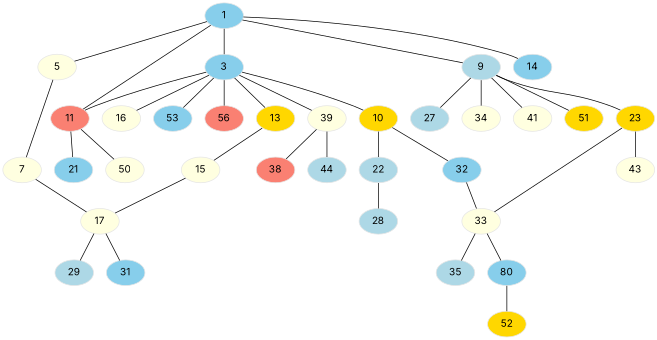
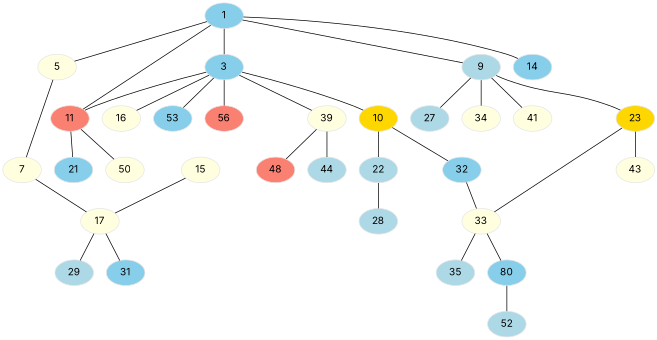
node "13": removed
node "51": removed
node "38": label "38" -> "48"
node "52": fillcolor gold -> lightblue
